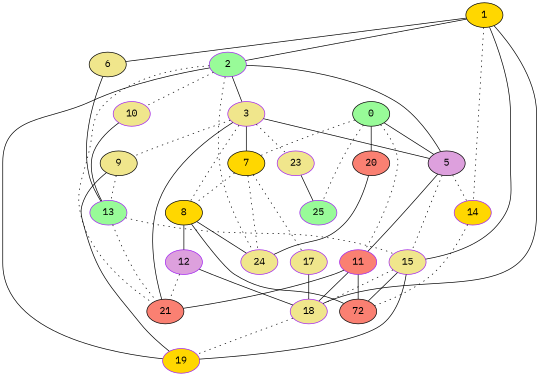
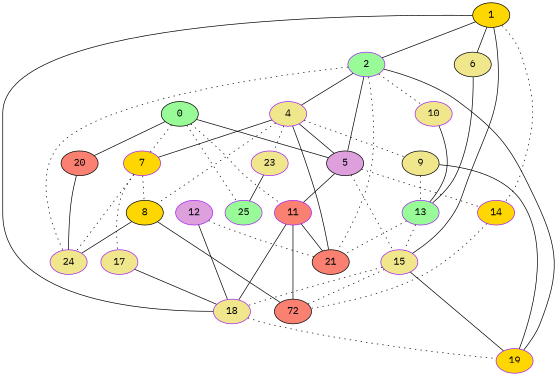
node "3": label "3" -> "4"
node "7": color black -> purple
edge "8" -- "12": removed
edge "15" -- "72": style solid -> dotted
